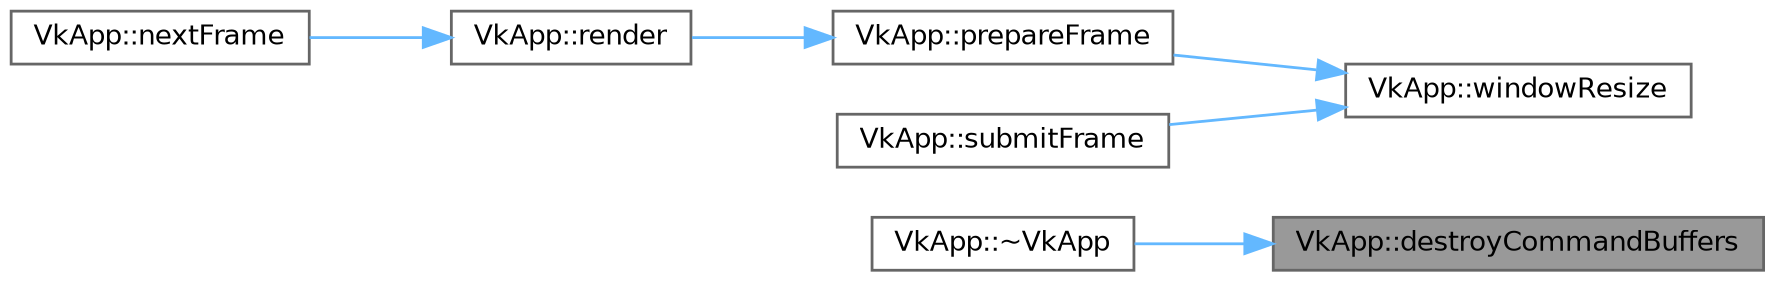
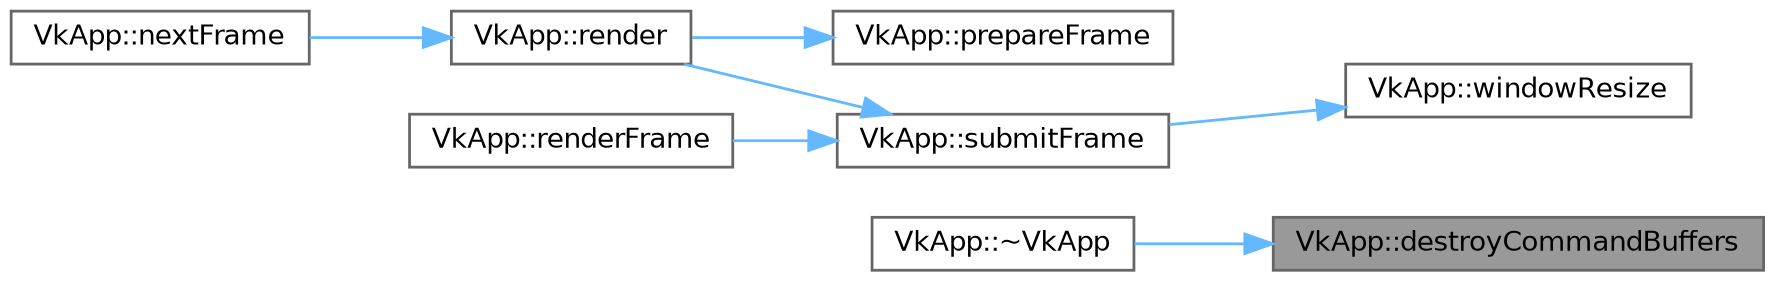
edge "VkApp::prepareFrame" -> "VkApp::windowResize": removed
edge "VkApp::render" -> "VkApp::submitFrame": added
node "VkApp::renderFrame": added
